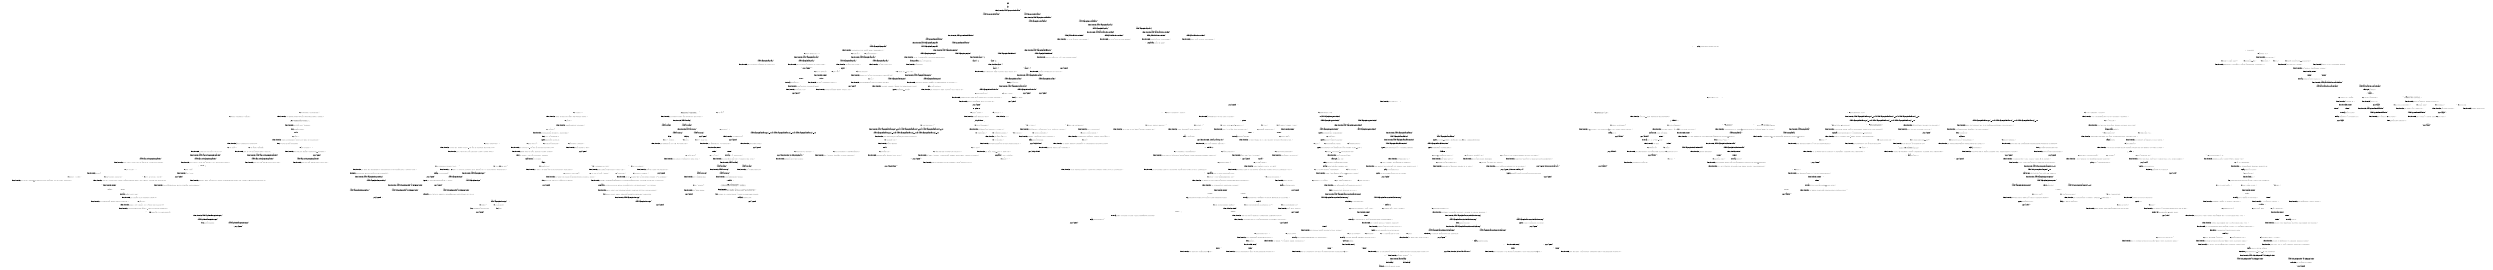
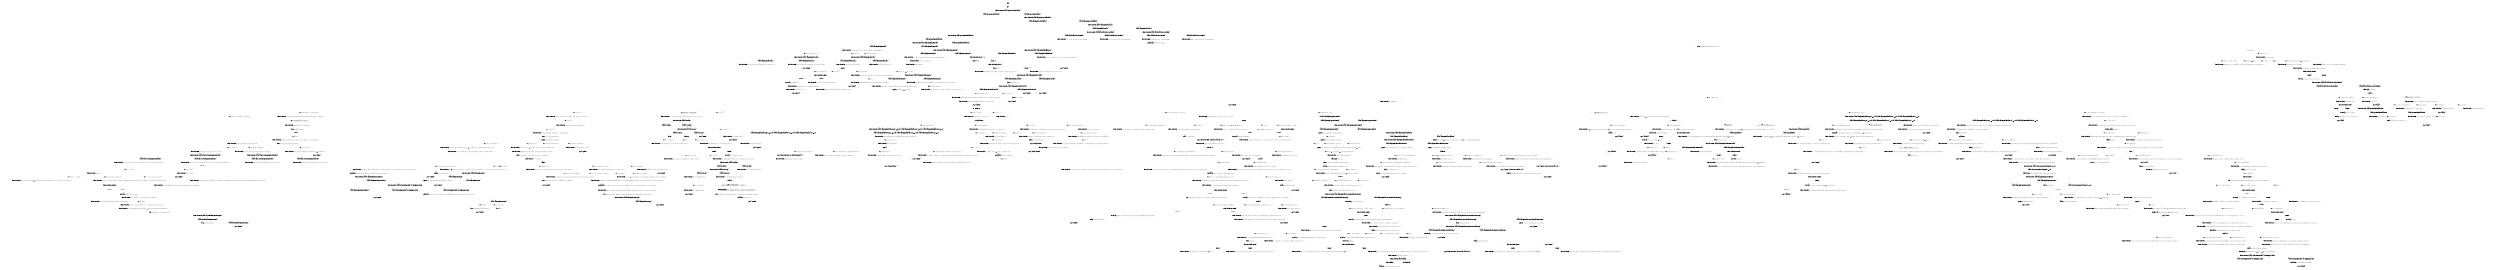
node "You: “我想靠近你，不过只有一种方法能让我们变得亲密无间……”": added
